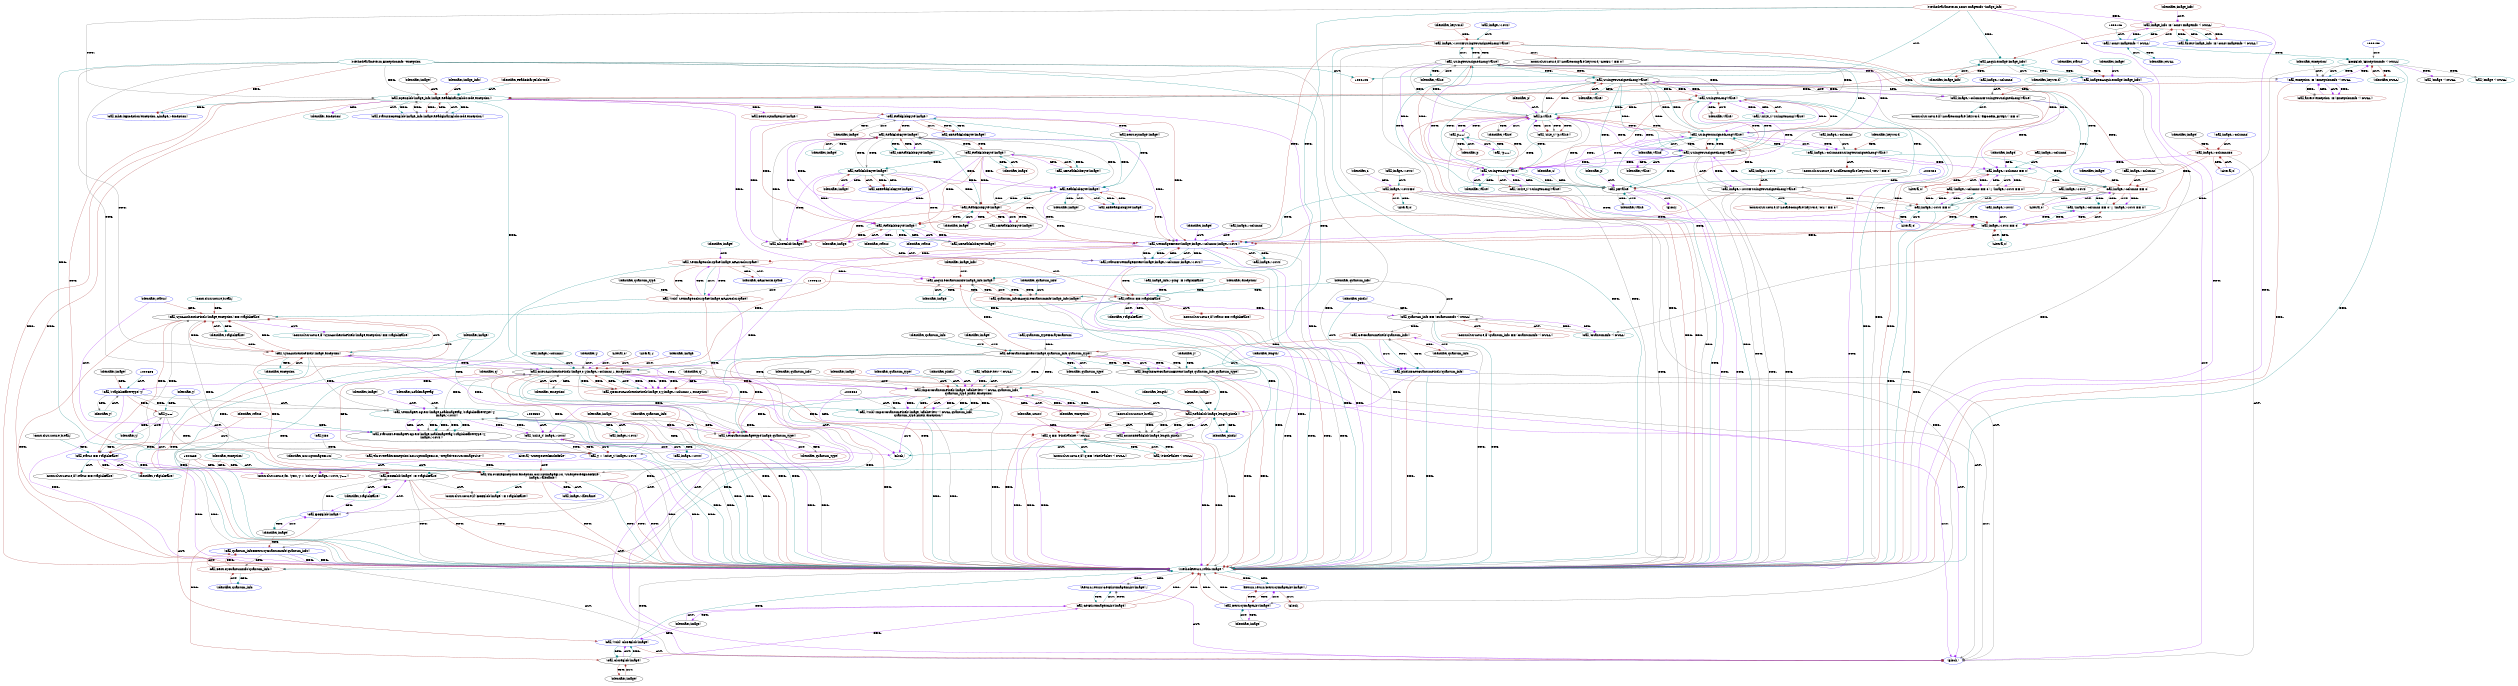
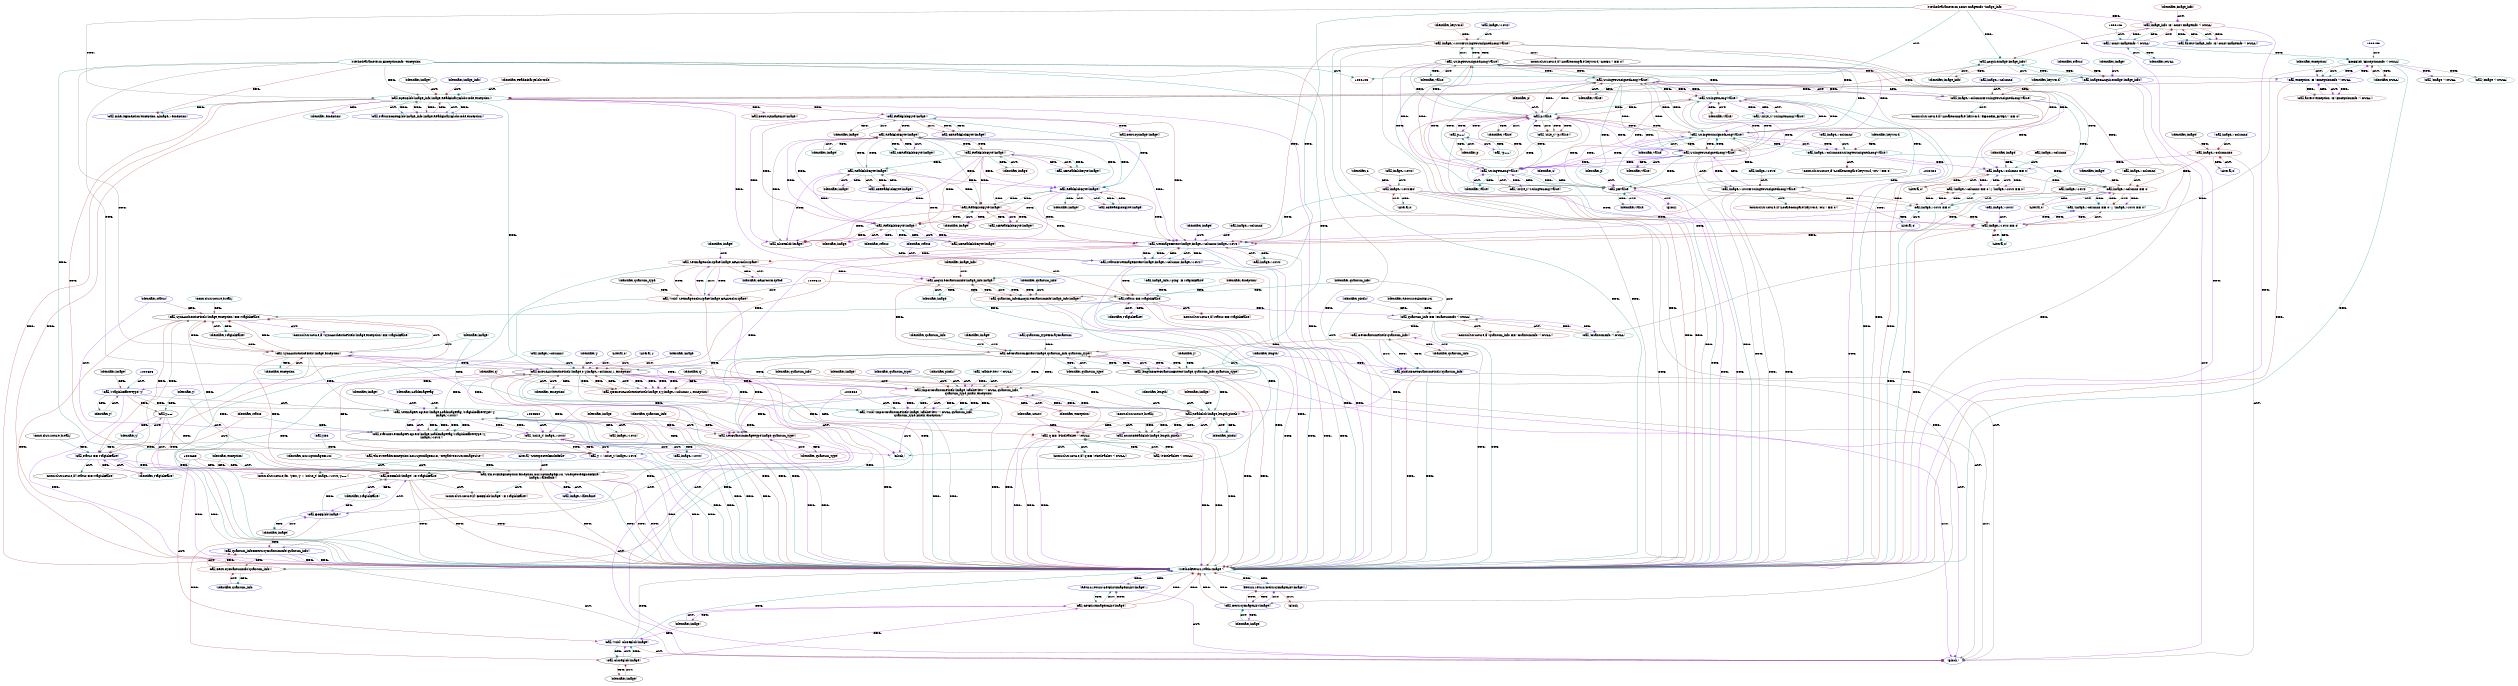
node "(Identifier,ResourceLimitError)": added
edge "(Call,GetQuantumExtent(image,quantum_info,quantum_type))" -> "(Call,AcquireQuantumInfo(image_info,image))": reversed
edge "(Call,y < (ssize_t) image->rows)" -> "(ControlStructure,for (y=0; y < (ssize_t) image->rows; y++))": color purple -> teal
